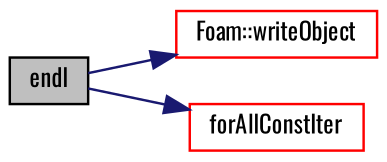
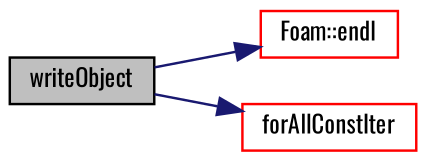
node "Foam::writeObject": label "Foam::writeObject" -> "Foam::endl"
node "endl": label "endl" -> "writeObject"
